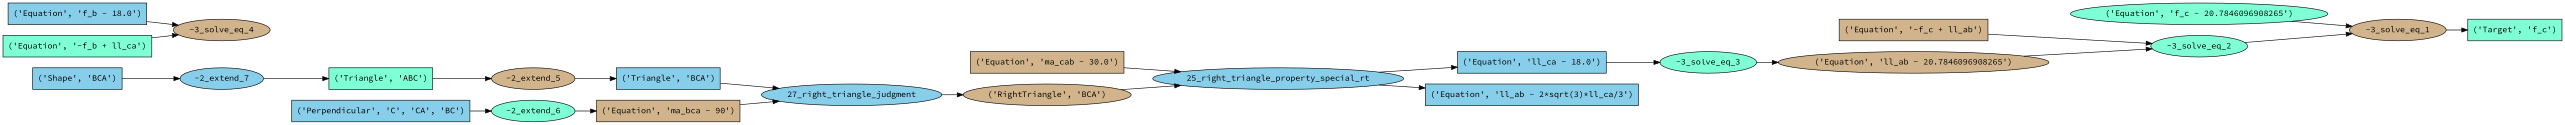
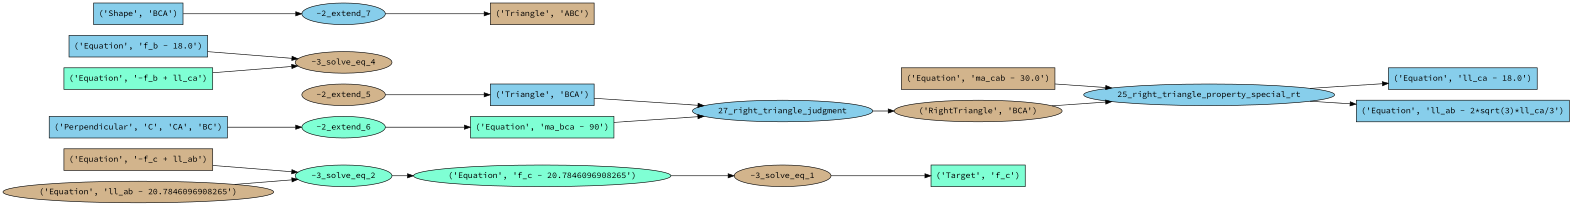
edge "-3_solve_eq_2" -> "-3_solve_eq_1": now "-3_solve_eq_2" -> "('Equation', 'f_c - 20.7846096908265')"
node "-3_solve_eq_3": removed
node "('Triangle', 'ABC')": fillcolor aquamarine -> tan
edge "('Triangle', 'ABC')" -> "-2_extend_5": removed
node "('Equation', 'ma_bca - 90')": fillcolor tan -> aquamarine
